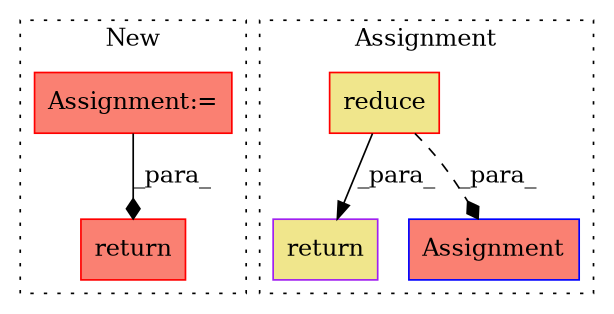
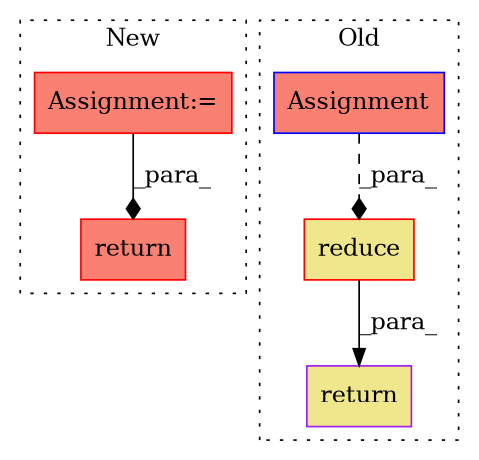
cluster "Assignment": label "Assignment" -> "Old"
edge "reduce" -> "Assignment": reversed
